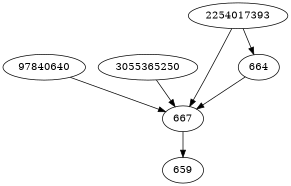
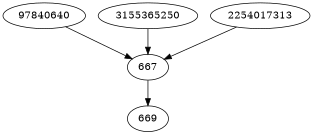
node "2254017393": label "2254017393" -> "2254017313"
node "3055365250": label "3055365250" -> "3155365250"
node "664": removed
node "659": label "659" -> "669"
